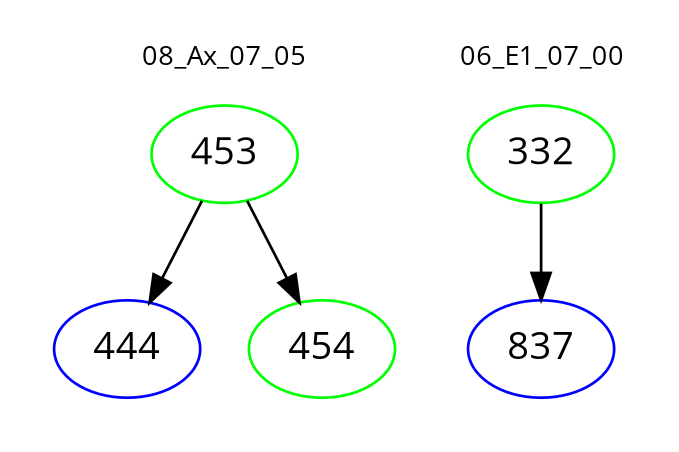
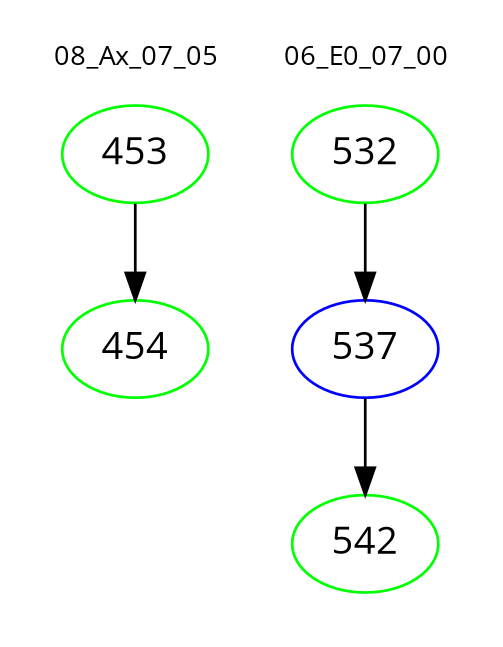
cluster "06_E1_07_00": label "06_E1_07_00" -> "06_E0_07_00"
node "332": label "332" -> "532"
node "444": removed
node "837": label "837" -> "537"
node "542": added
